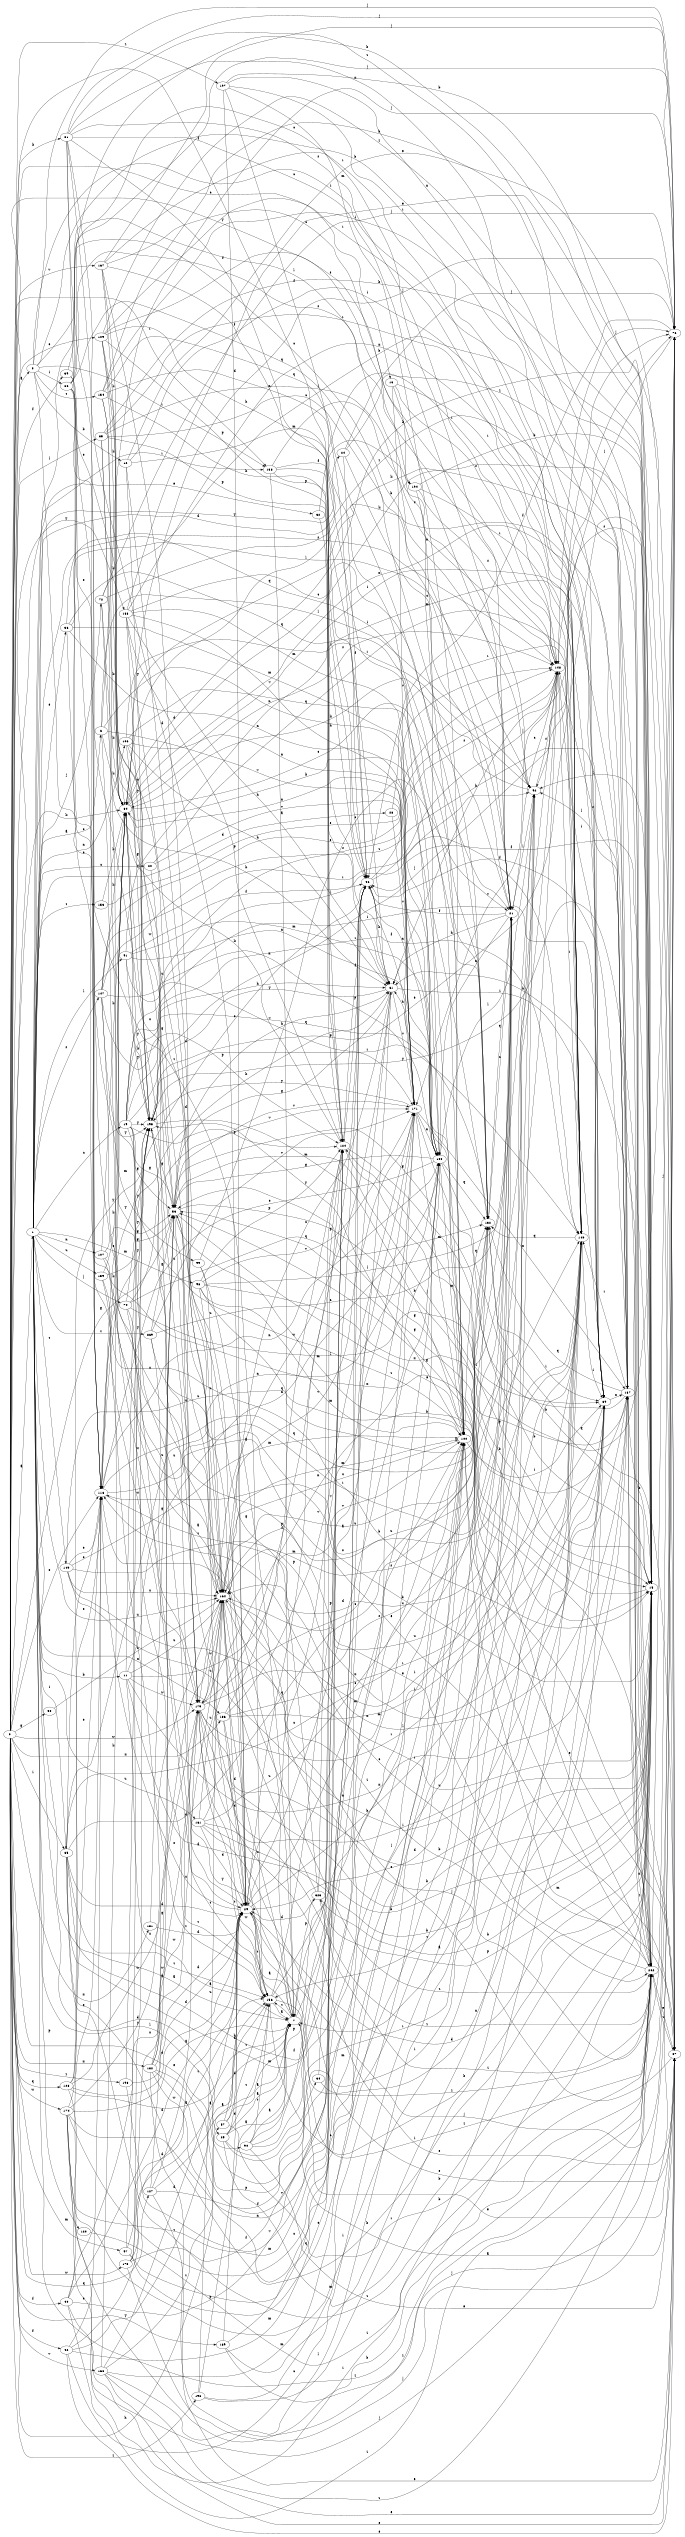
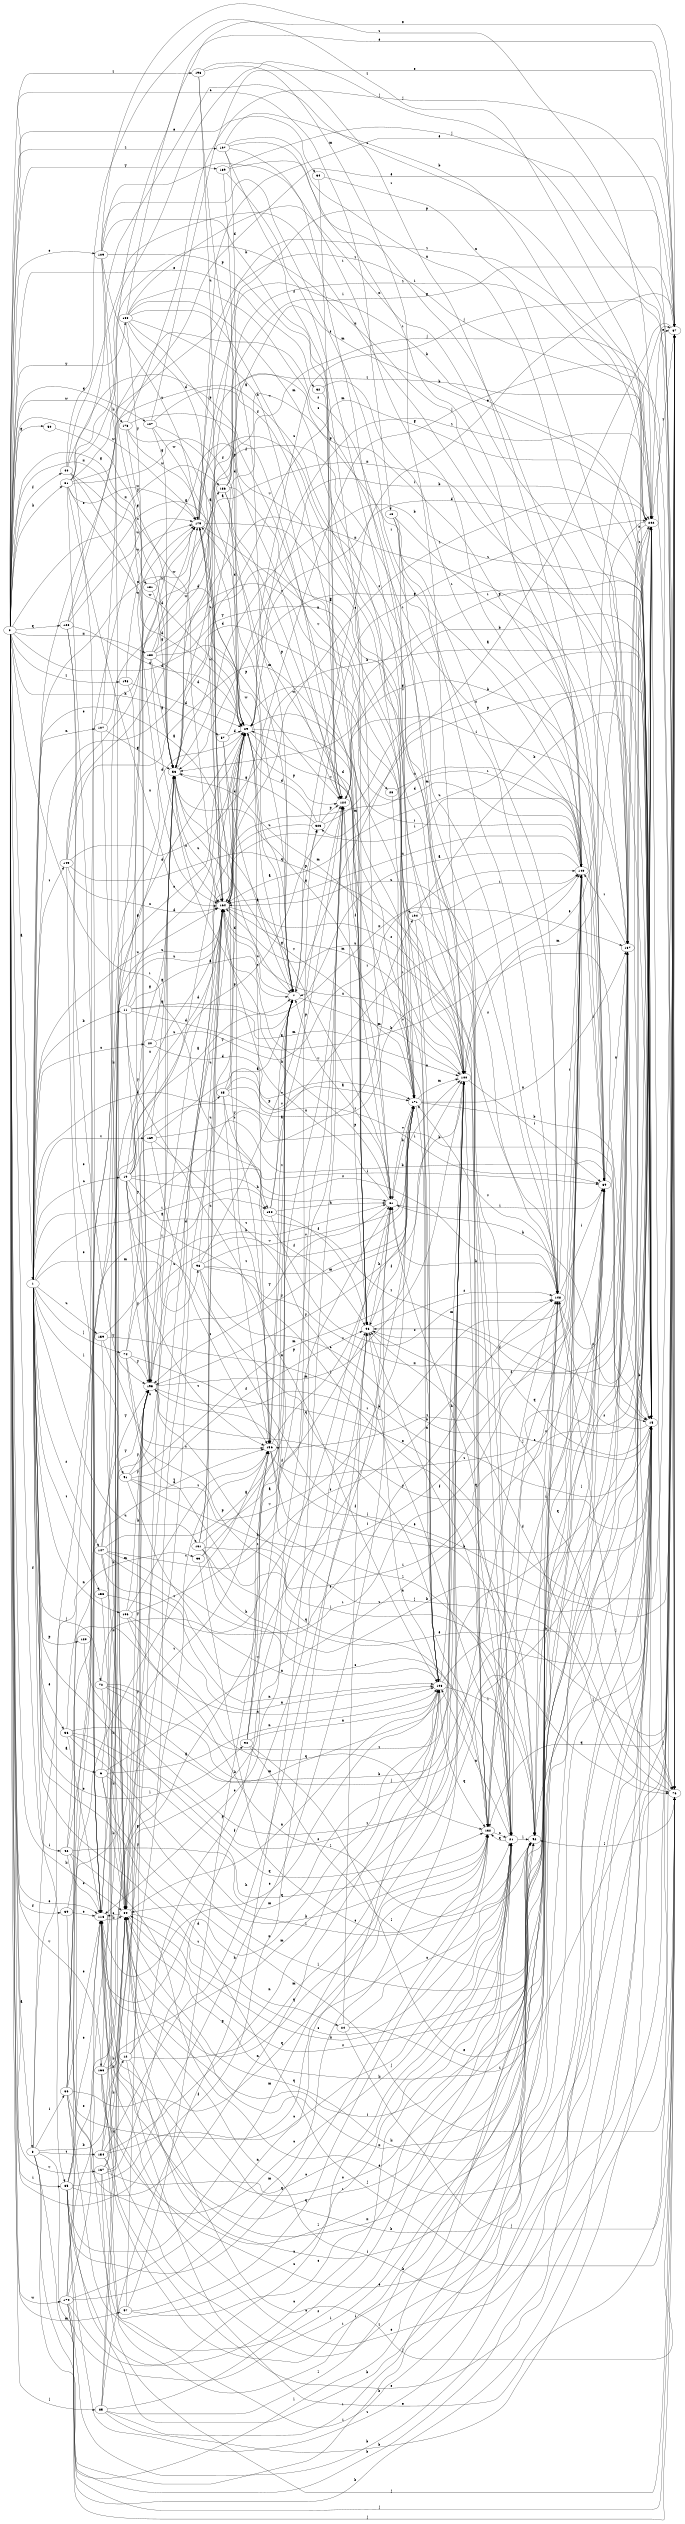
node "869": label "869" -> "169"
edge "53" -> "37": label "e" -> "p"
edge "12" -> "323": added, label "p"
